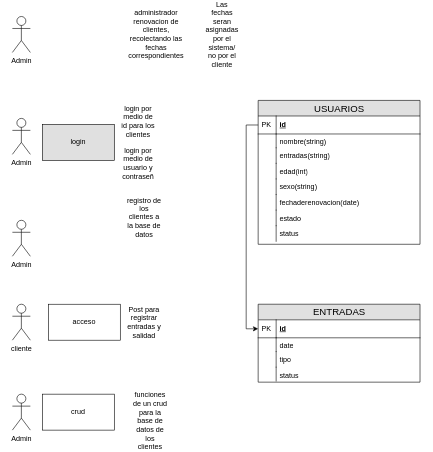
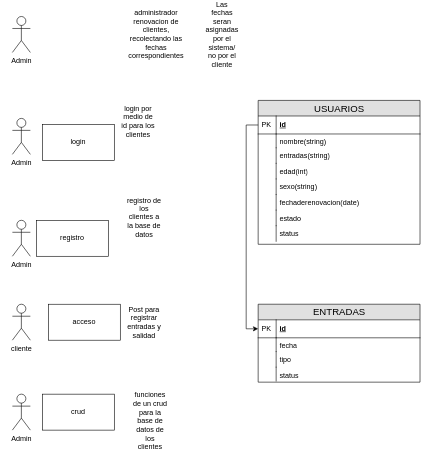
node "login": fillcolor #e0e0e0 -> #ffffff
node "login por medio de usuario y contraseñ": removed
node "registro": added
node "date": label "date" -> "fecha"
